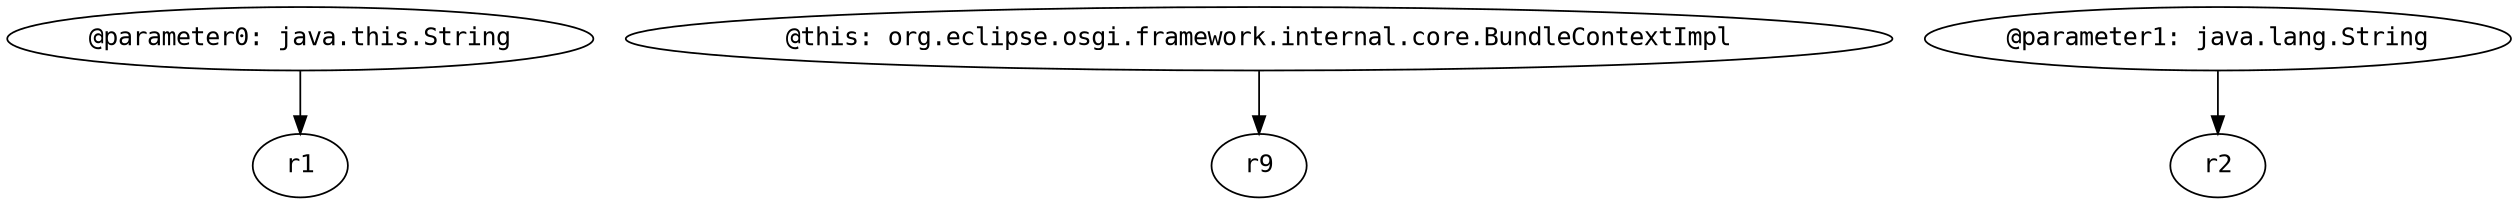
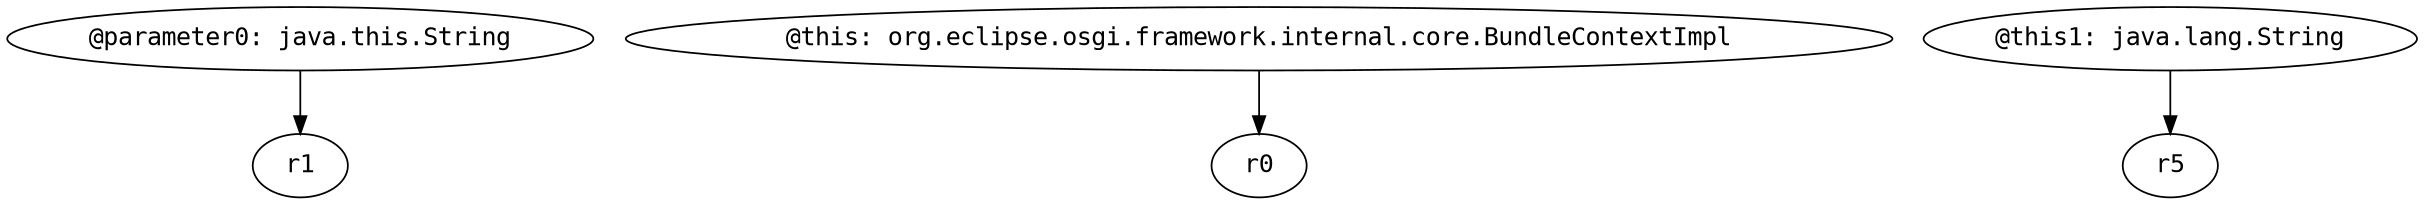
node "@parameter1: java.lang.String": label "@parameter1: java.lang.String" -> "@this1: java.lang.String"
node "r9": label "r9" -> "r0"
node "r2": label "r2" -> "r5"
